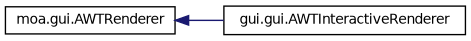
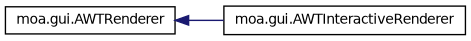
node "gui.gui.AWTInteractiveRenderer": label "gui.gui.AWTInteractiveRenderer" -> "moa.gui.AWTInteractiveRenderer"
